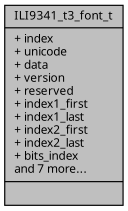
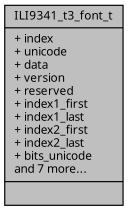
node "ILI9341_t3_font_t": text "+ bits_index" -> "+ bits_unicode"
